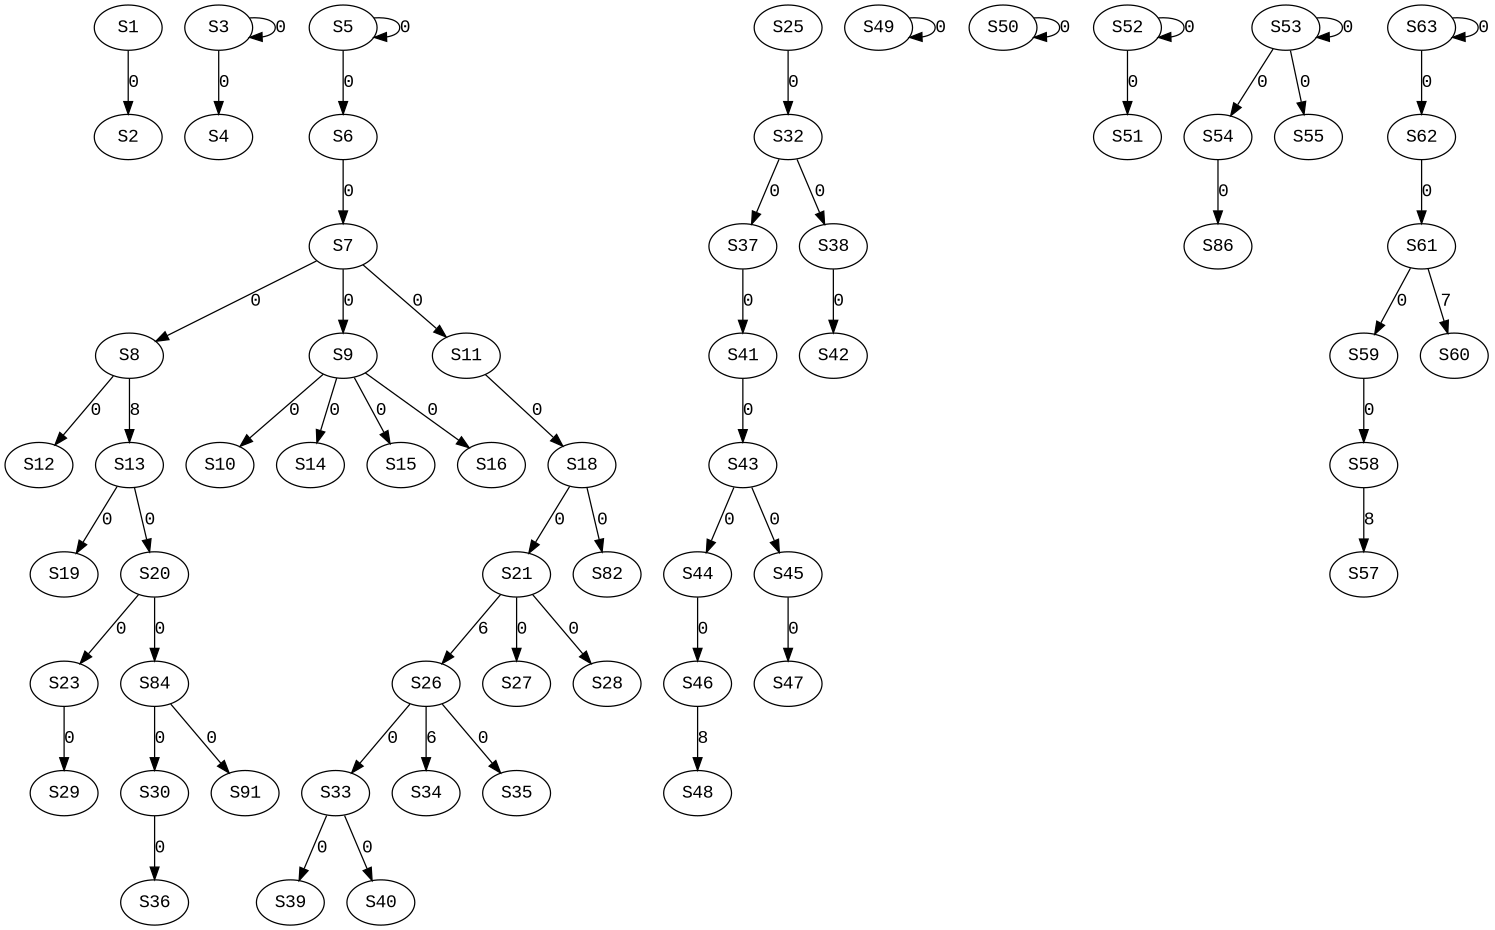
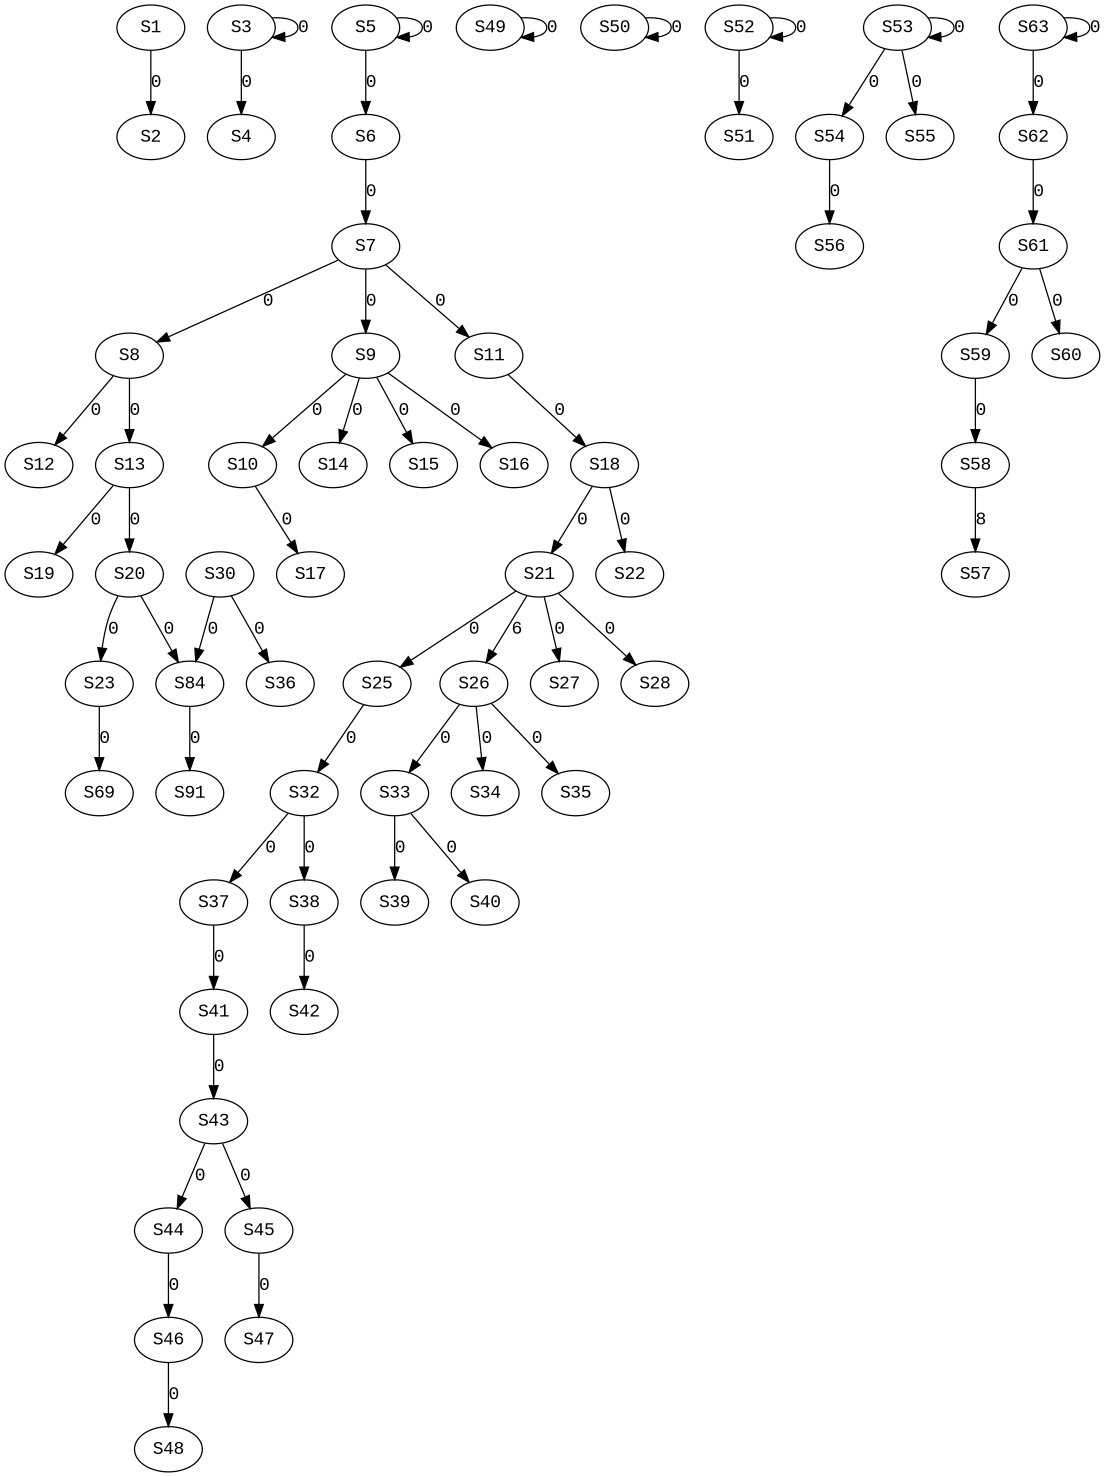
node "S86": label "S86" -> "S56"
edge "S61" -> "S60": label "7" -> "0"
edge "S8" -> "S13": label "8" -> "0"
node "S17": added
node "S82": label "S82" -> "S22"
edge "S21" -> "S25": added, label "0"
edge "S84" -> "S30": reversed
edge "S26" -> "S34": label "6" -> "0"
edge "S46" -> "S48": label "8" -> "0"
node "S29": label "S29" -> "S69"
